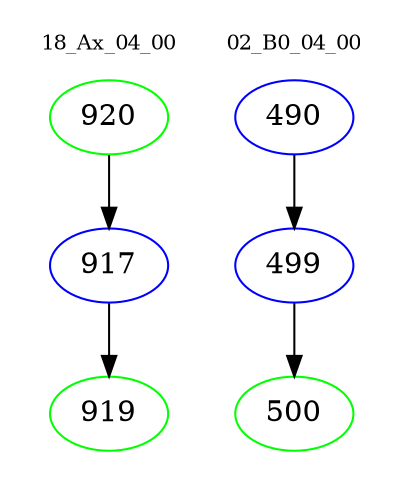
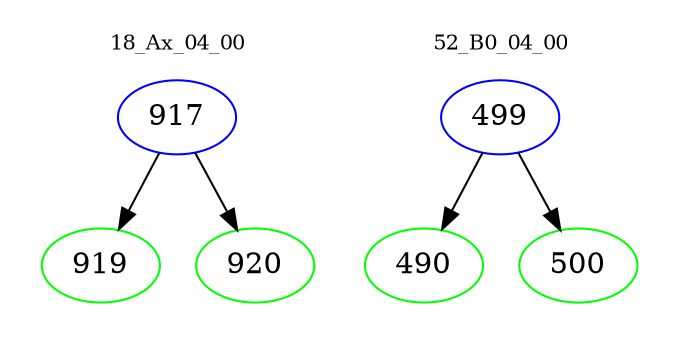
cluster "02_B0_04_00": label "02_B0_04_00" -> "52_B0_04_00"
node "490": color blue -> green
edge "920" -> "917": reversed
edge "490" -> "499": reversed
